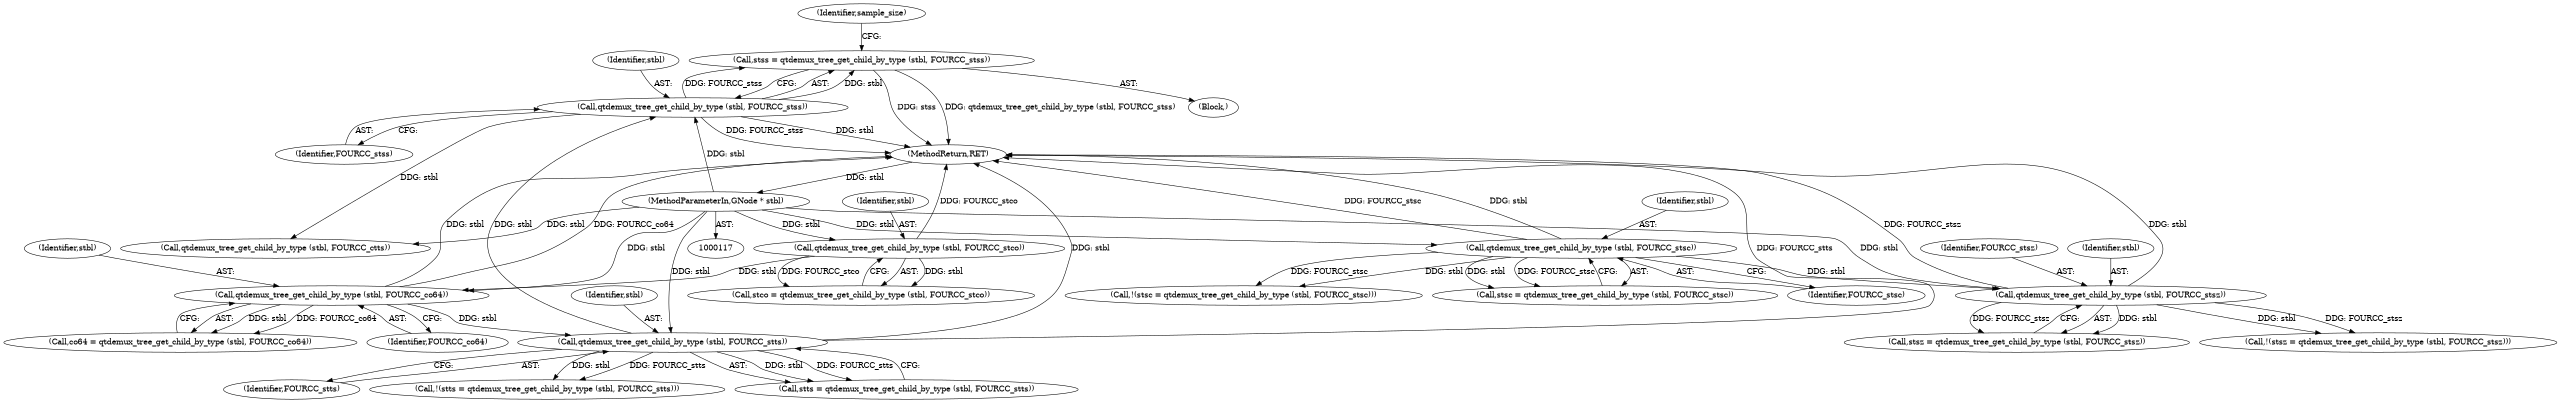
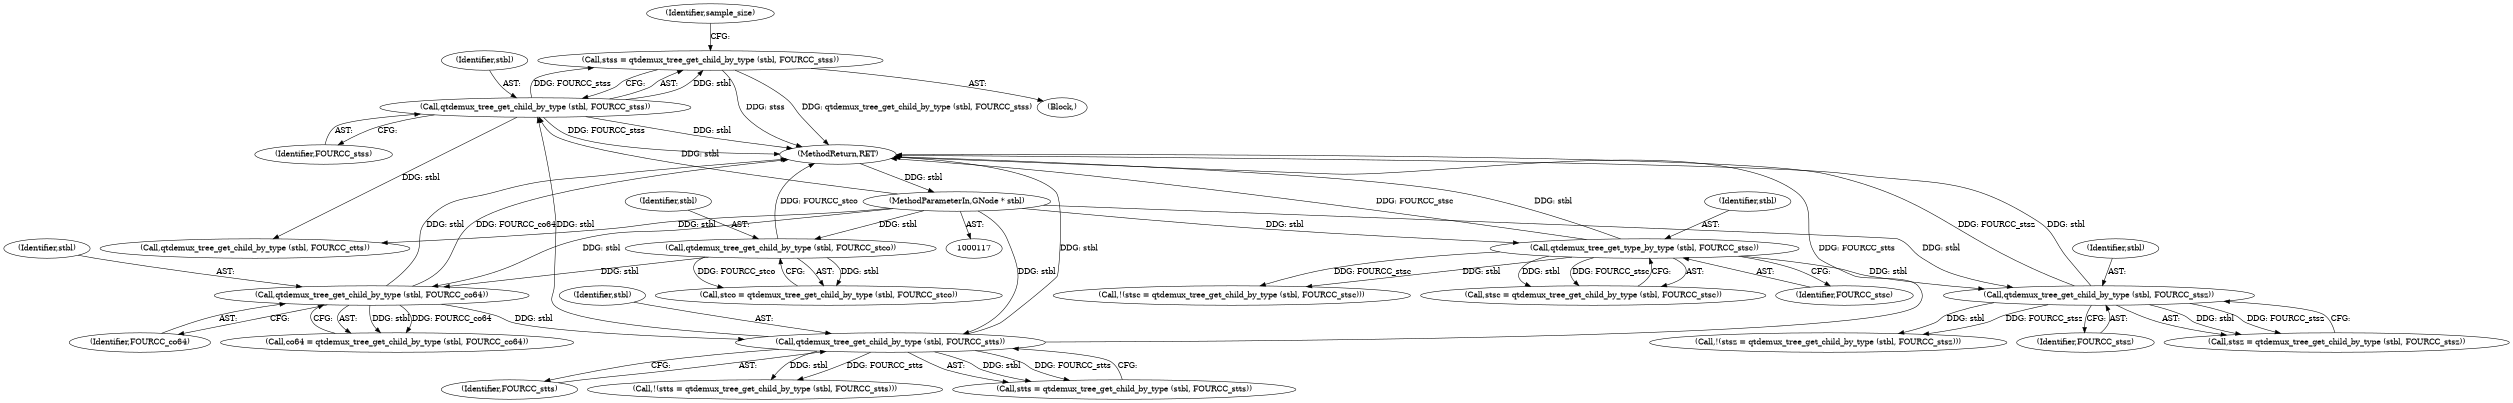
node "(Call,qtdemux_tree_get_child_by_type (stbl, FOURCC_stsc))": label "(Call,qtdemux_tree_get_child_by_type (stbl, FOURCC_stsc))" -> "(Call,qtdemux_tree_get_type_by_type (stbl, FOURCC_stsc))"
edge "(Call,qtdemux_tree_get_child_by_type (stbl, FOURCC_stsz))" -> "(Identifier,FOURCC_stsz)": added, label "CFG:"
